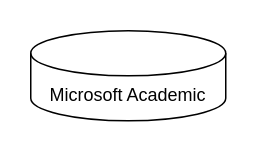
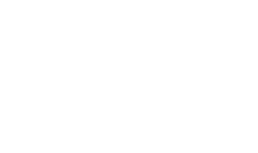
node "Microsoft Academic": removed
